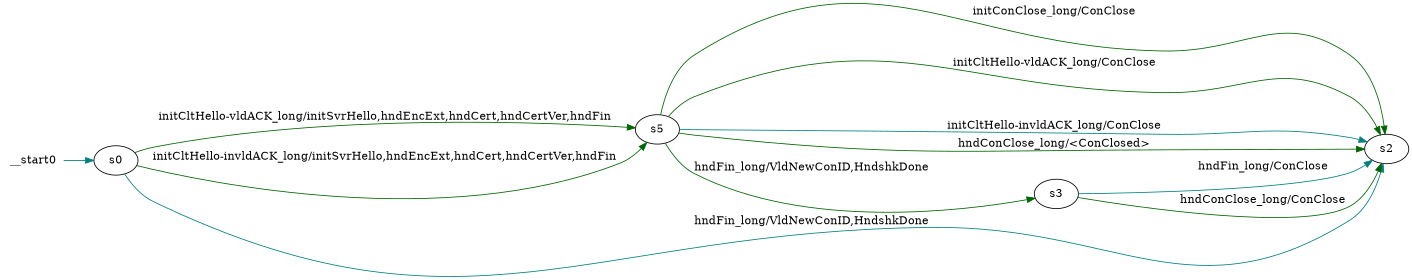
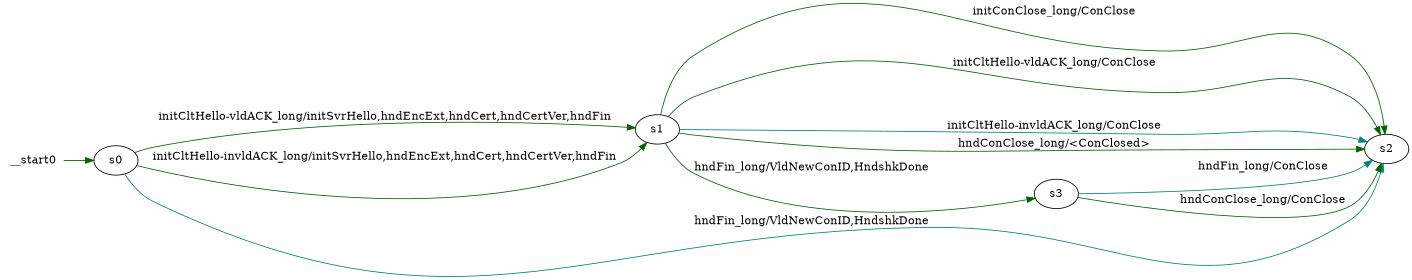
node "s5": label "s5" -> "s1"
edge "__start0" -> "s0": color teal -> darkgreen
